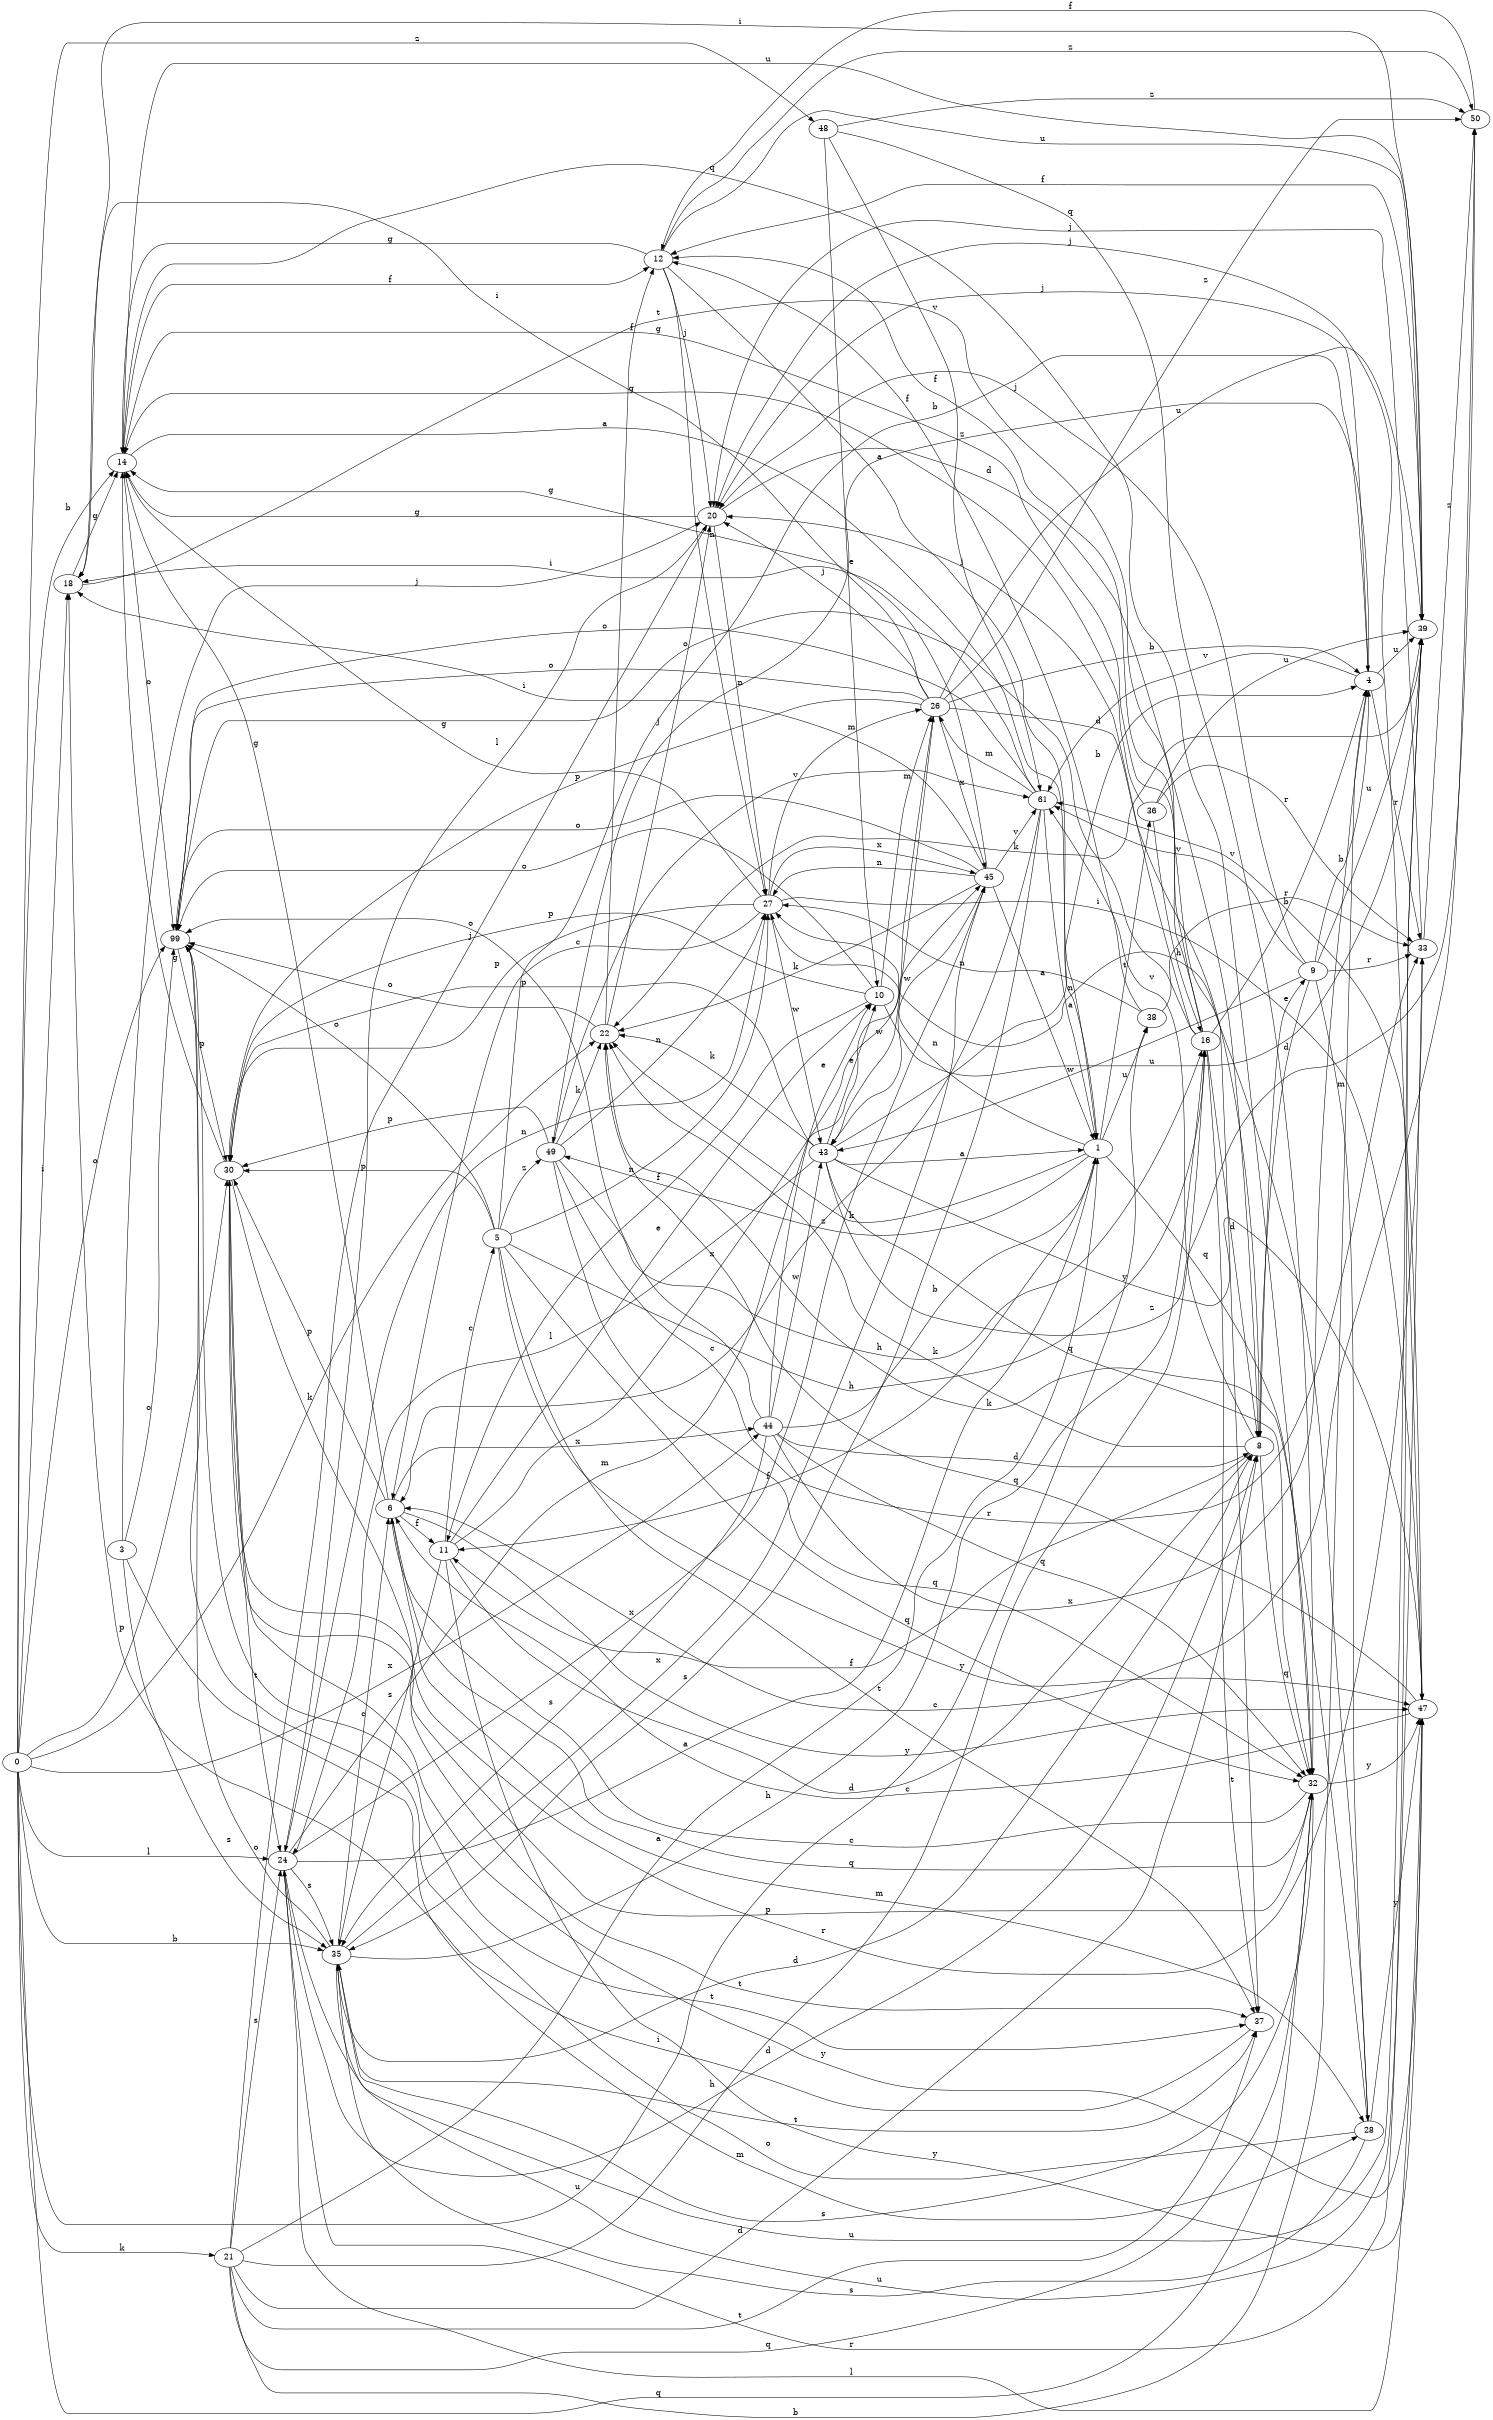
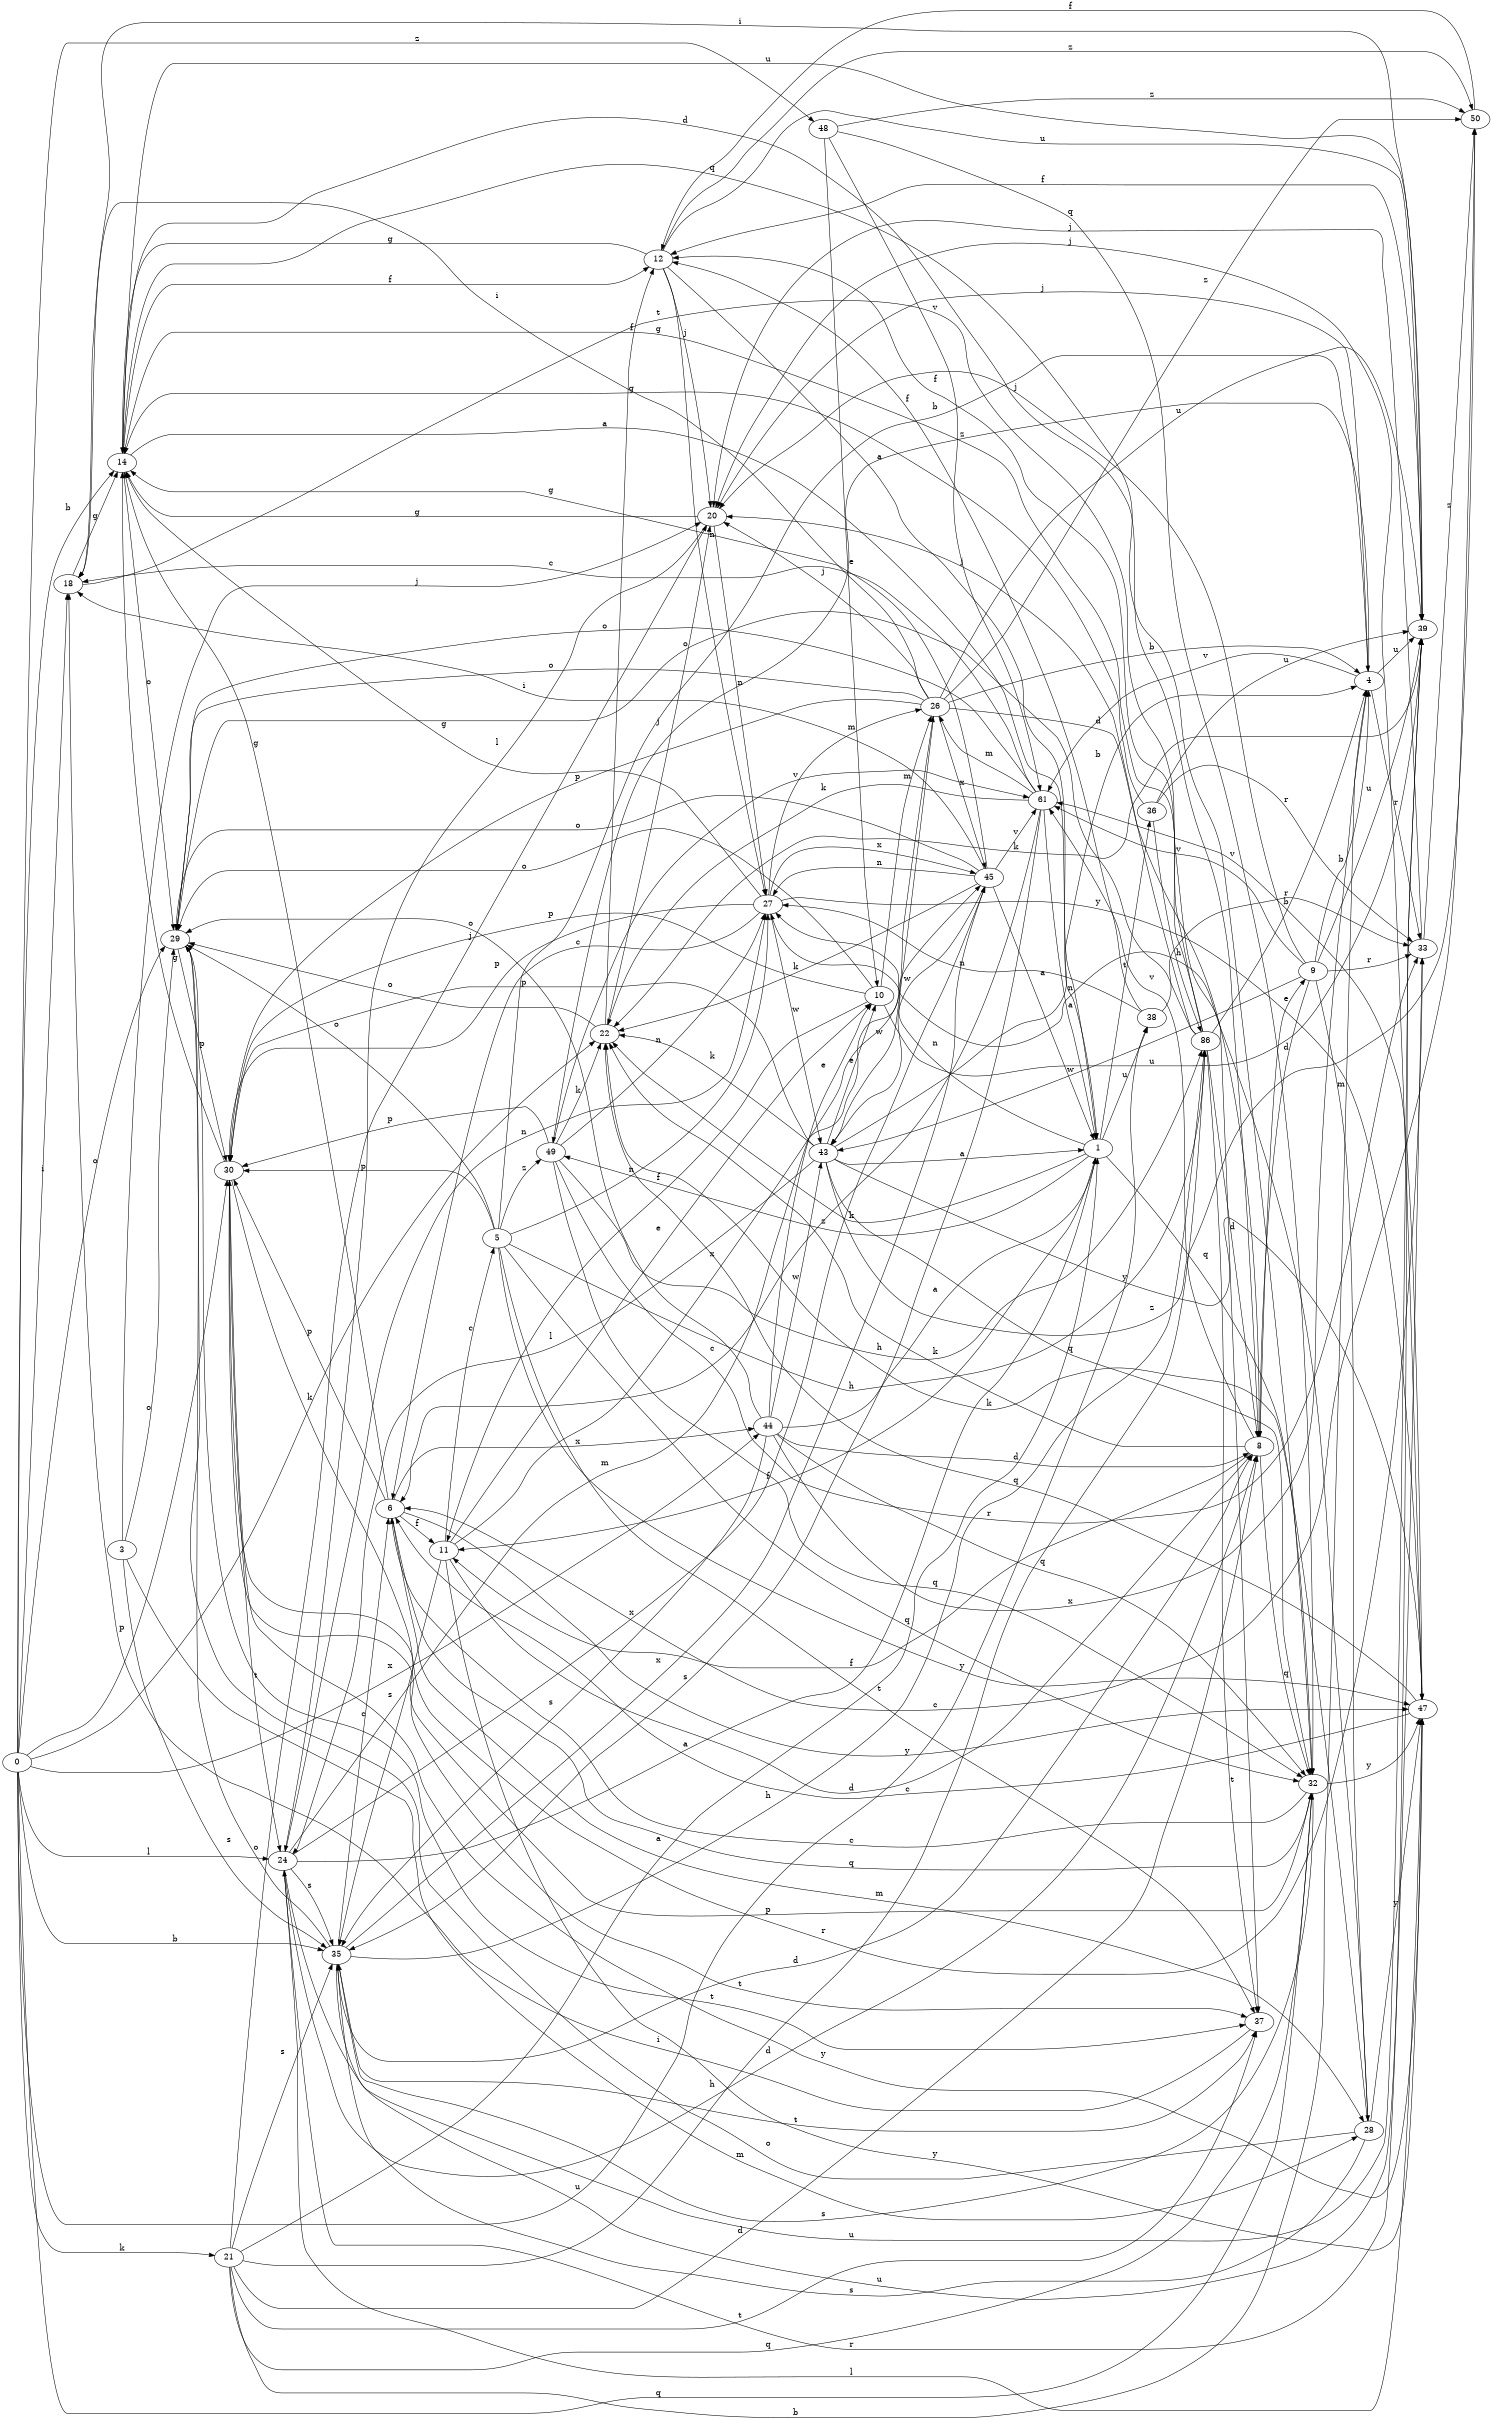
edge "61" -> "18": label "i" -> "c"
edge "20" -> "8": now "14" -> "8"
edge "61" -> "22": added, label "k"
edge "27" -> "47": label "i" -> "y"
node "99": label "99" -> "29"
node "16": label "16" -> "86"
edge "44" -> "1": label "b" -> "a"
edge "21" -> "24": now "21" -> "35"
